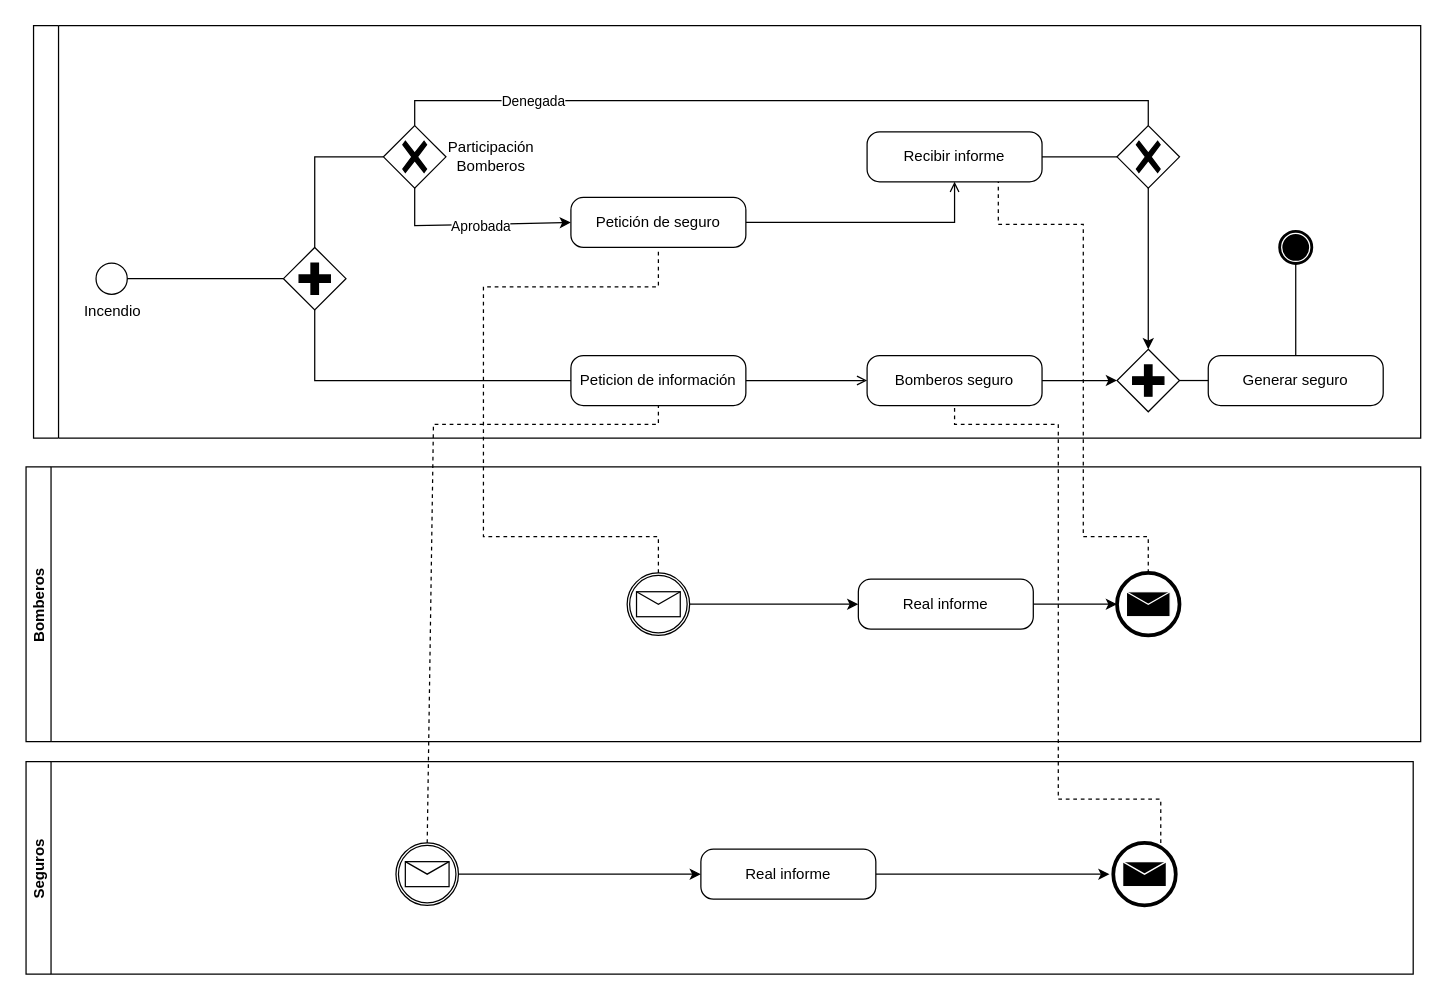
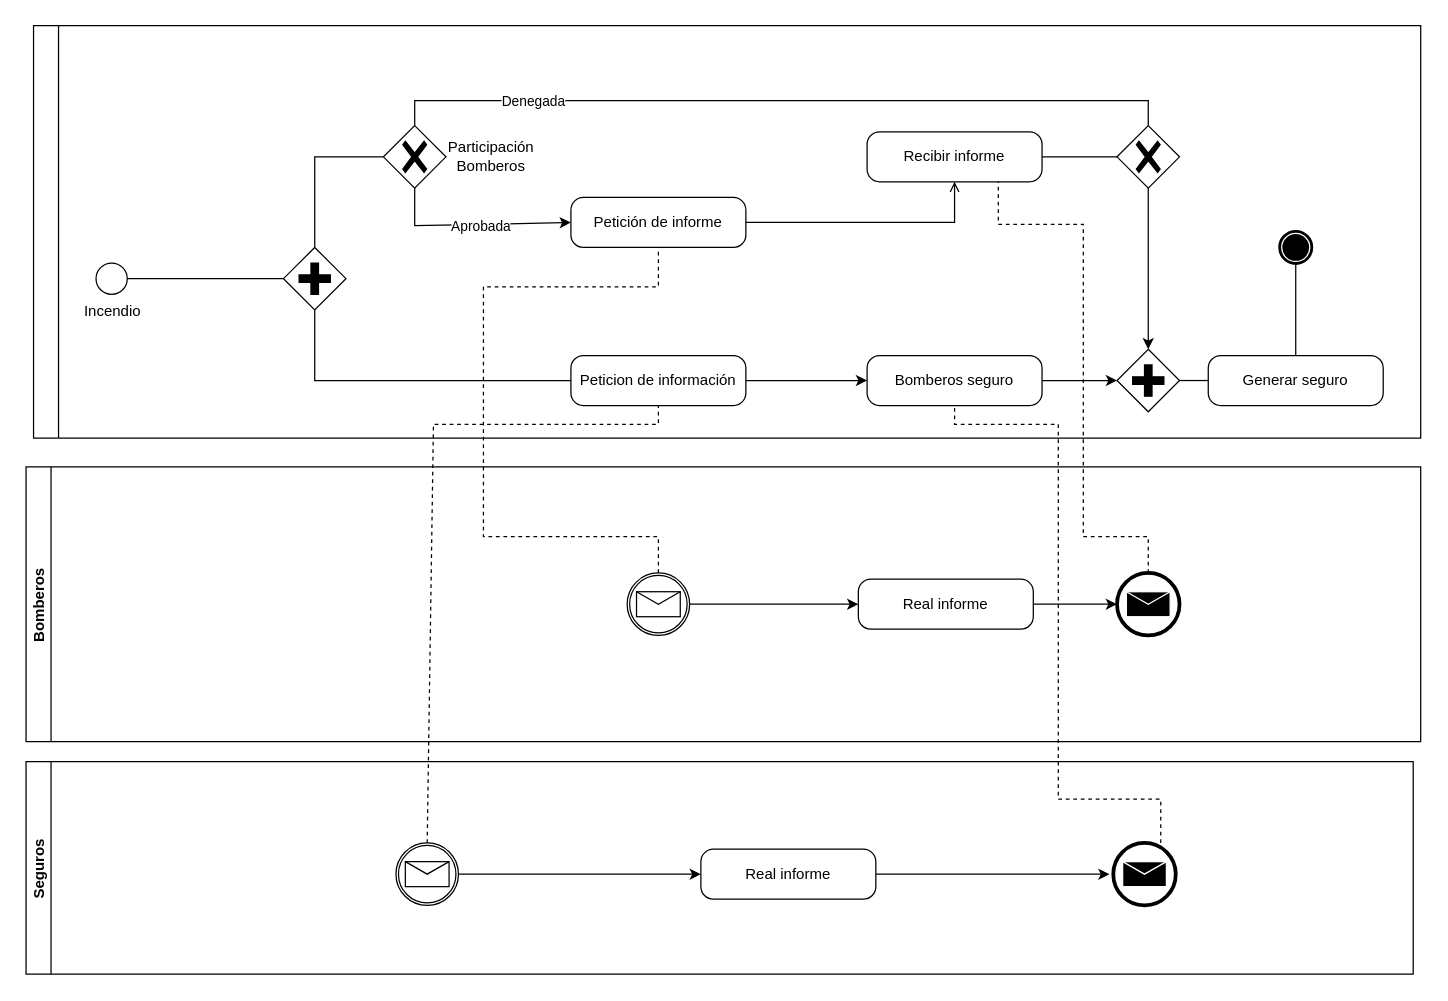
node "Petición de seguro": label "Petición de seguro" -> "Petición de informe"
edge "Peticion de información" -> "Bomberos seguro": arrowhead open -> classic
